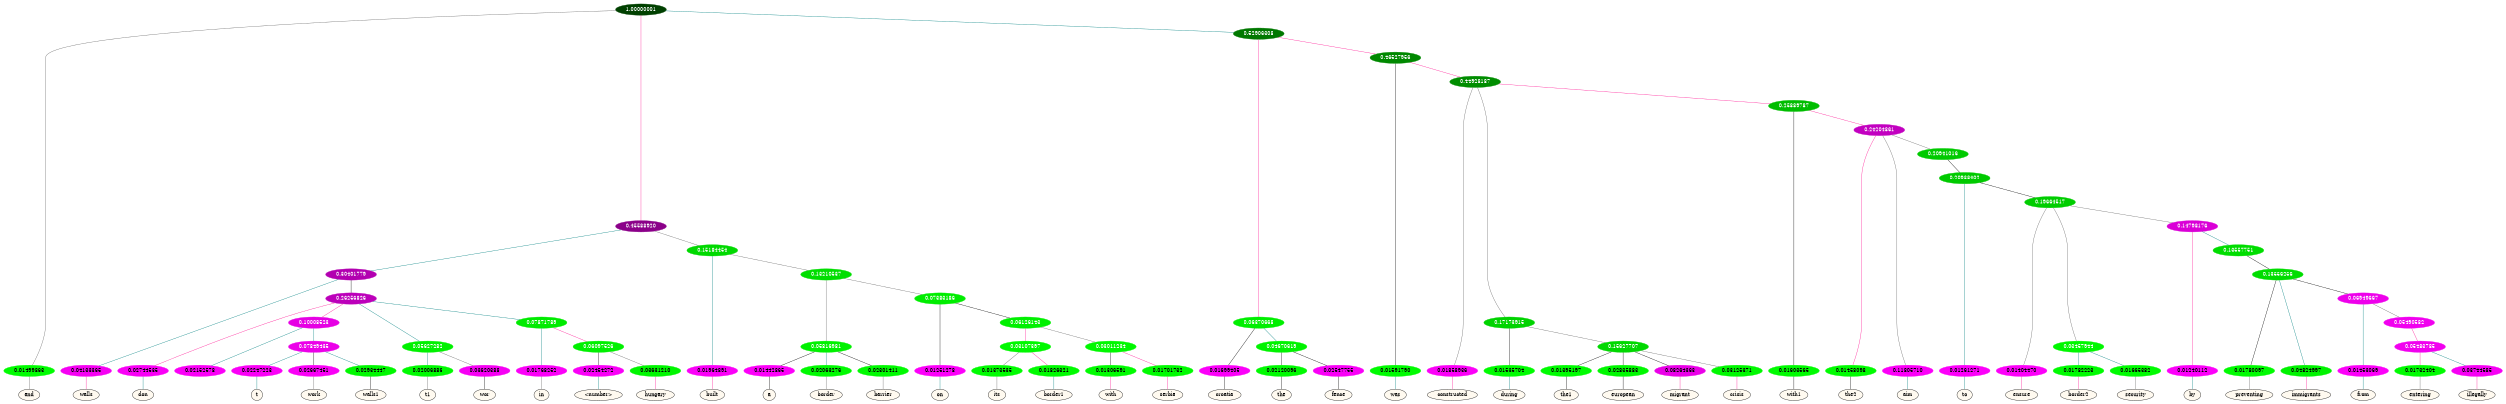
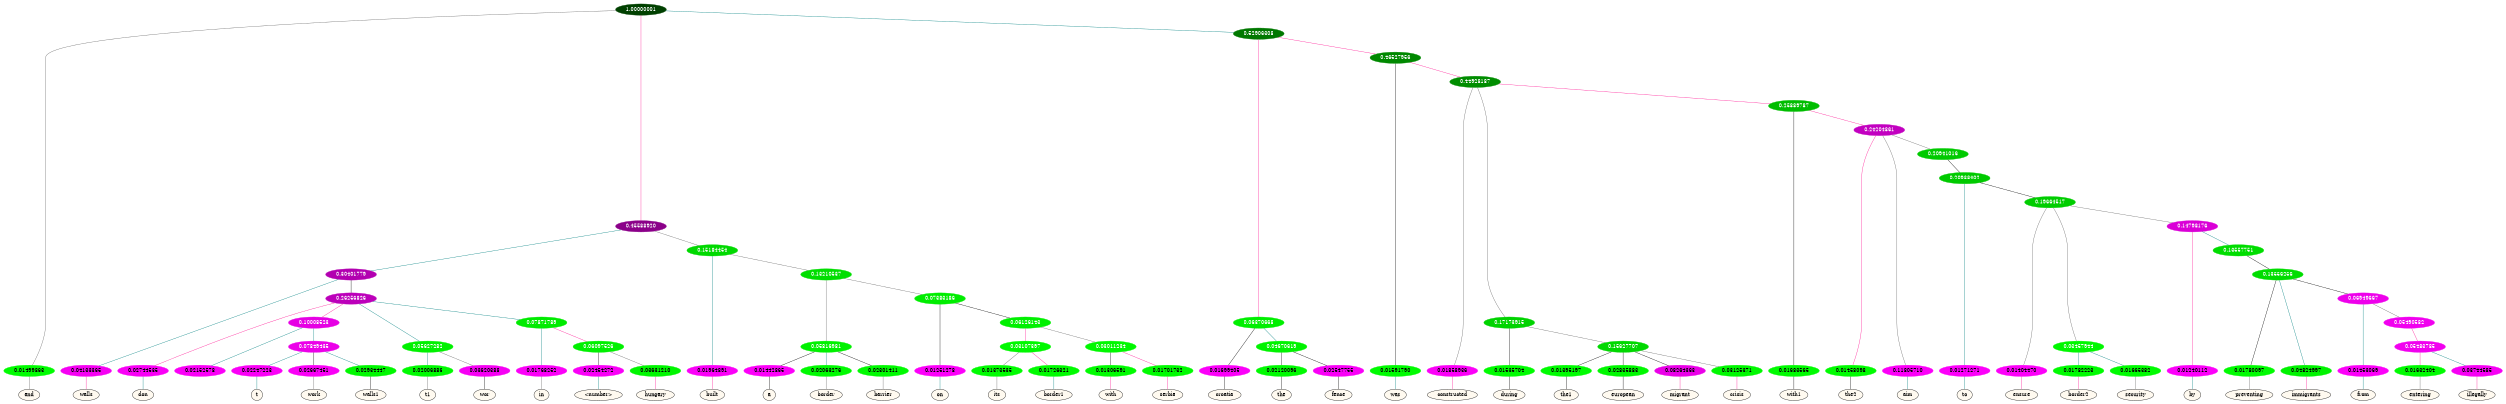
node "0.01826321": label "0.01826321" -> "0.01726321"
node "0.01603565": label "0.01603565" -> "0.01683565"
node "0.01261271": label "0.01261271" -> "0.01271271"
node "0.01732404": label "0.01732404" -> "0.01632404"
edge "0.01535704" -- "during": color teal -> black
